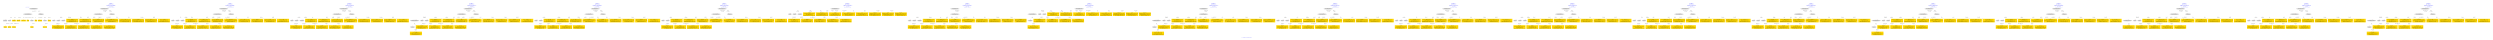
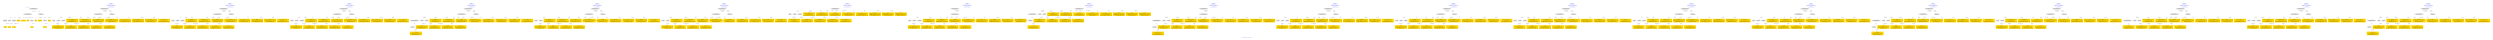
node "Inscription": fillcolor gold -> lightgray
